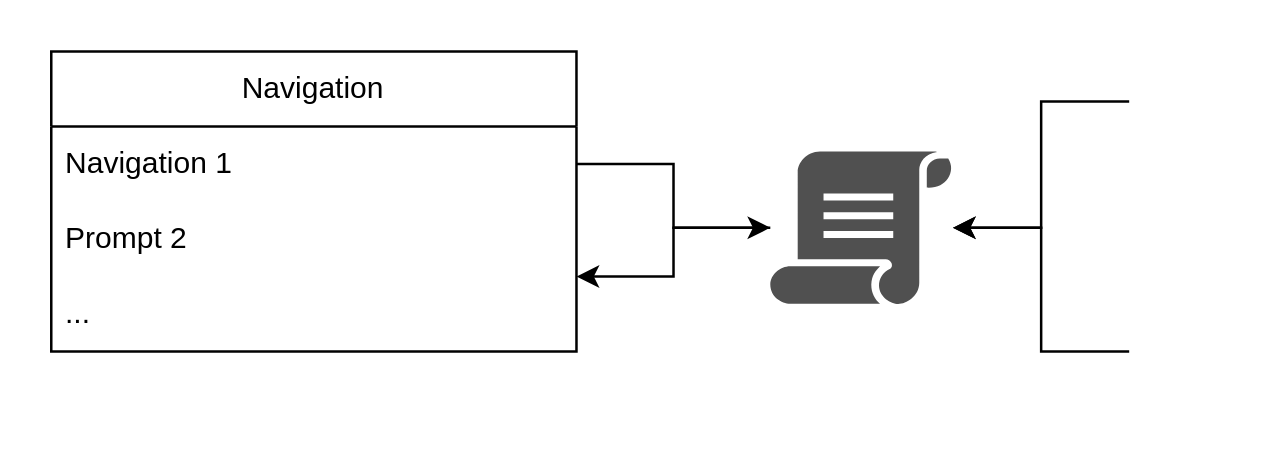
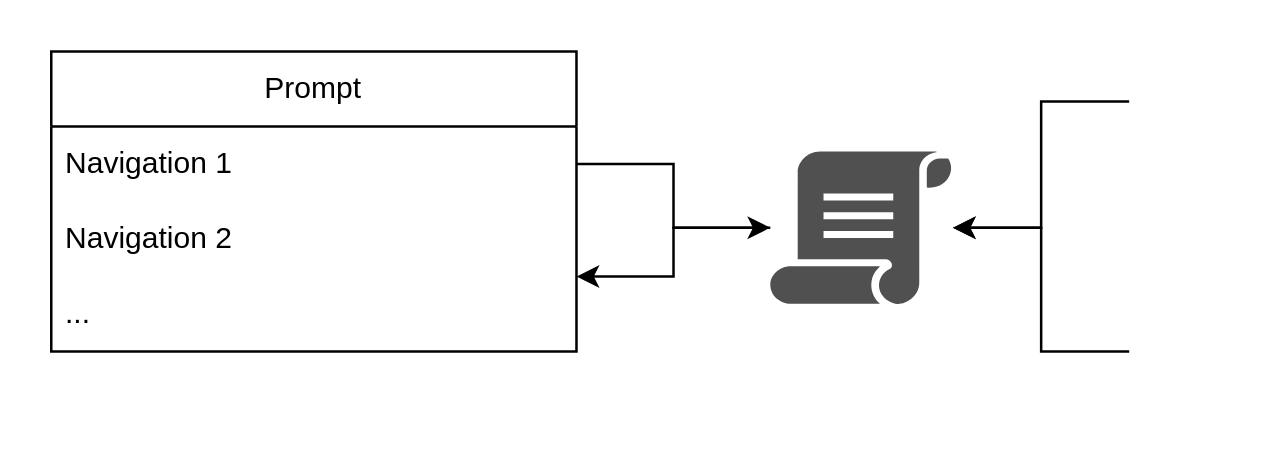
node "Navigation": label "Navigation" -> "Prompt"
node "Prompt 2": label "Prompt 2" -> "Navigation 2"
